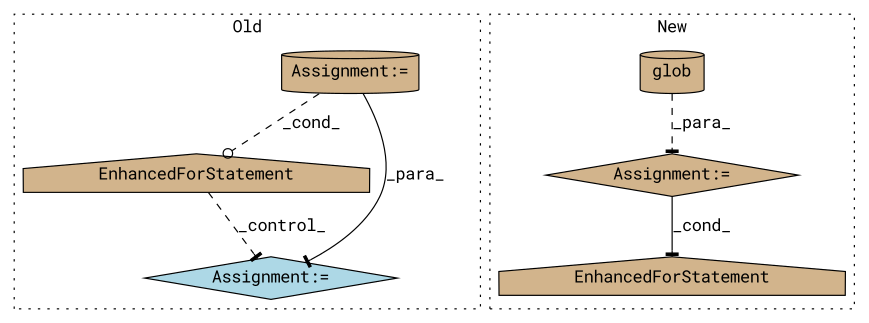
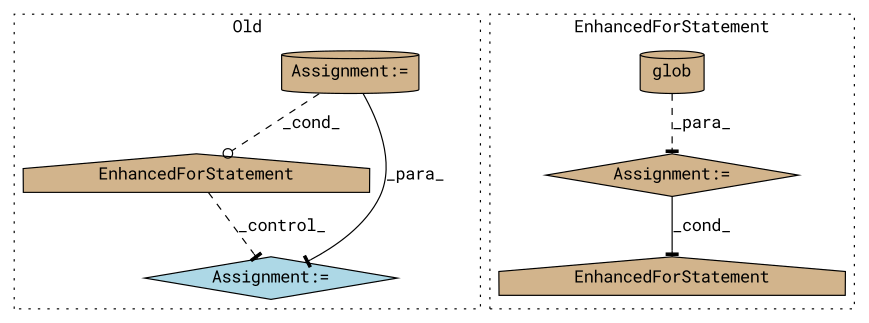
cluster "New": label "New" -> "EnhancedForStatement"
